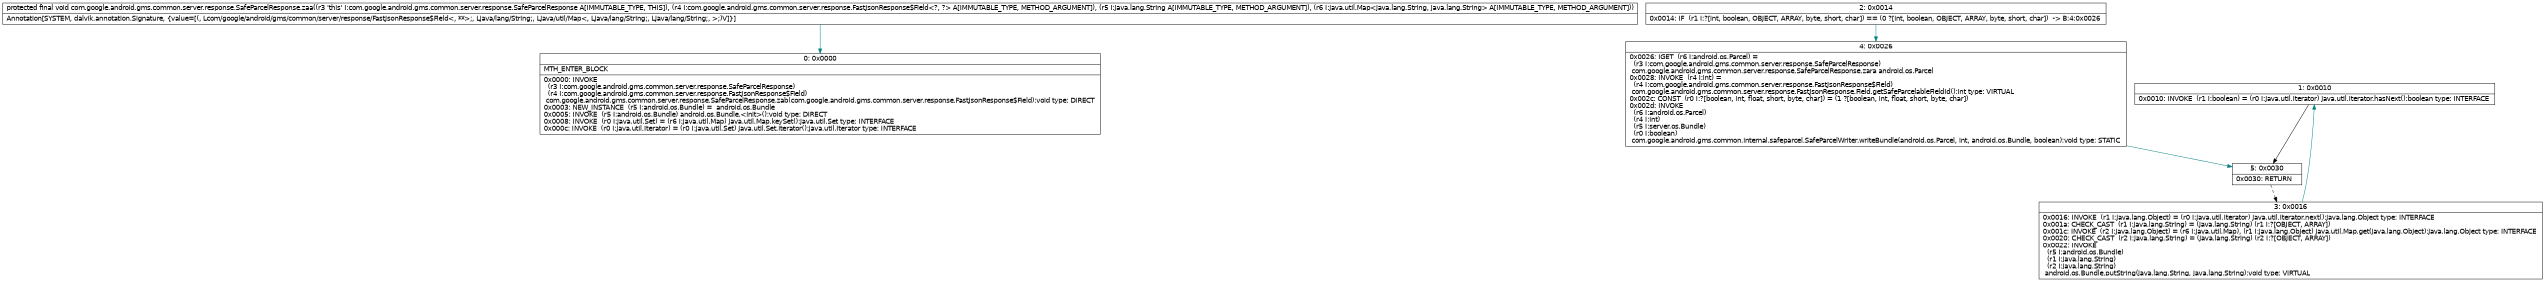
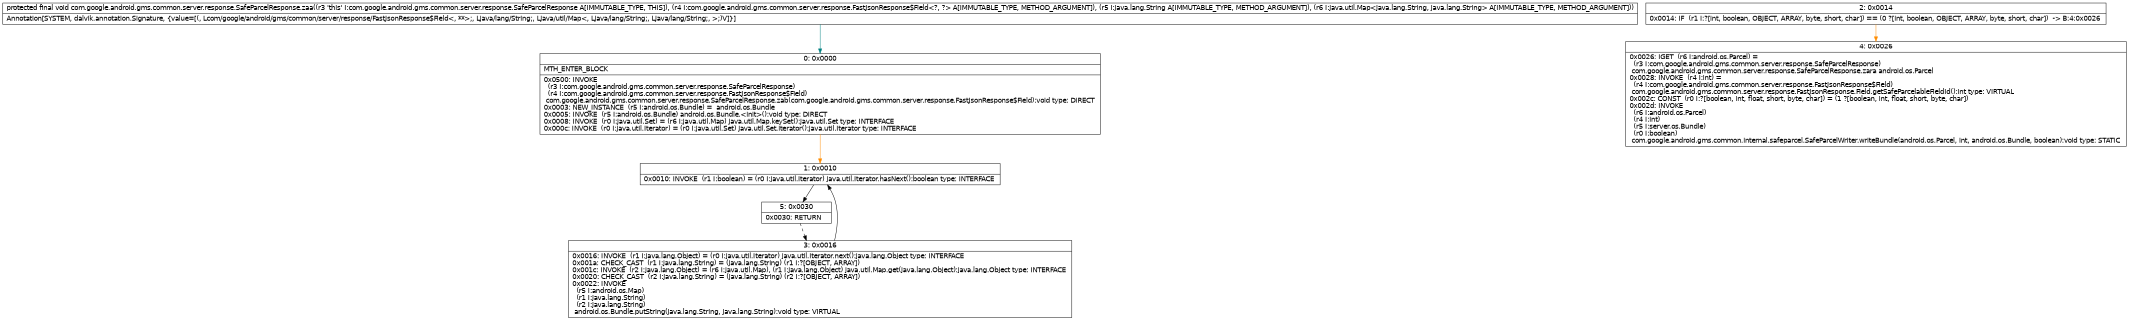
edge "2: 0x0014" -> "4: 0x0026": color teal -> darkorange
node "0: 0x0000": text "0x0000: INVOKE" -> "0x0500: INVOKE"
edge "0: 0x0000" -> "1: 0x0010": added
edge "4: 0x0026" -> "5: 0x0030": removed
edge "3: 0x0016" -> "1: 0x0010": color teal -> black
node "3: 0x0016": text "(r5 I:android.os.Bundle)" -> "(r5 I:android.os.Map)"
